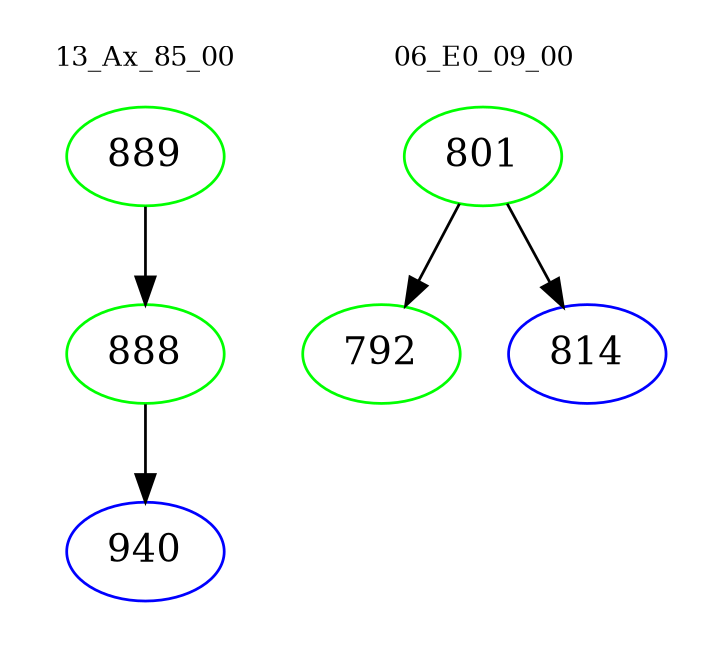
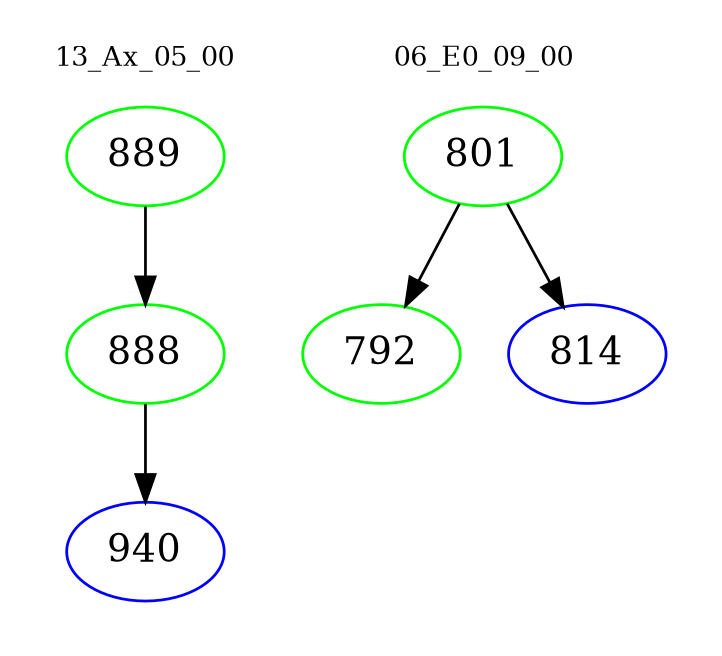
cluster "13_Ax_85_00": label "13_Ax_85_00" -> "13_Ax_05_00"
